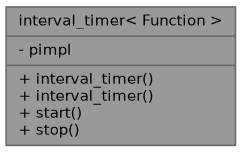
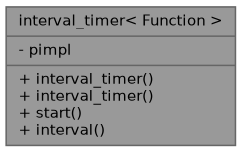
node "interval_timer< Function >": text "+ stop()" -> "+ interval()"
